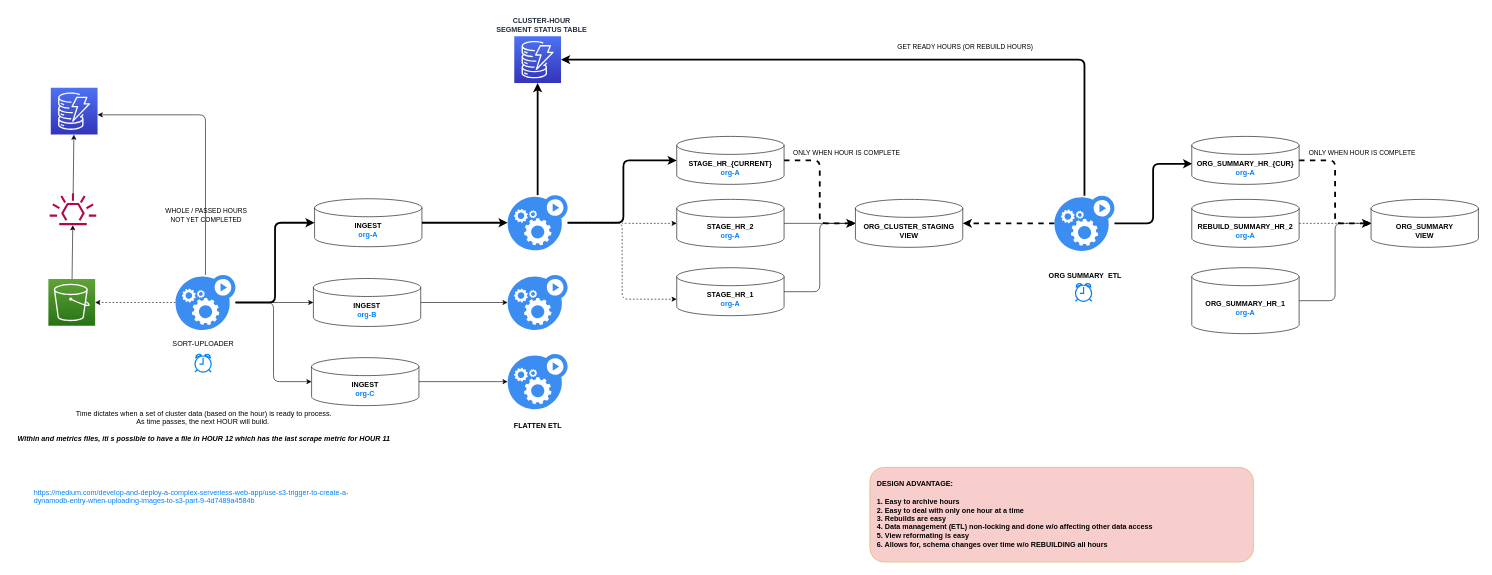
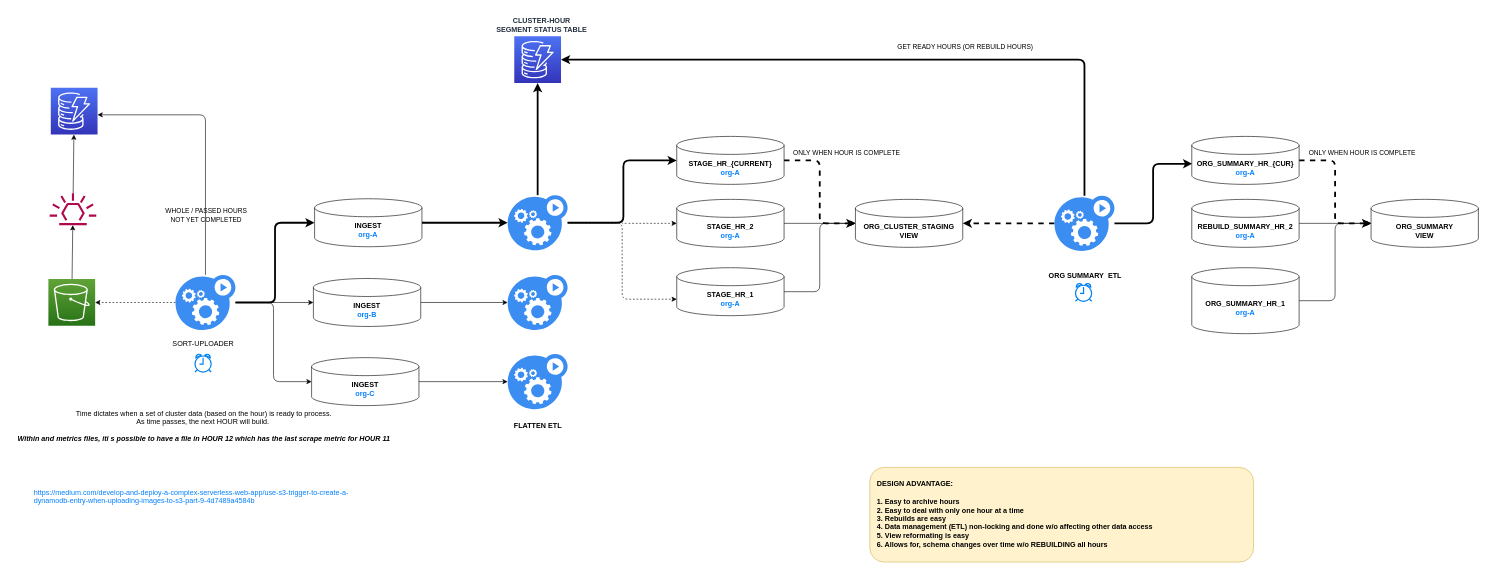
edge "REBUILD_SUMMARY_HR_2 org-A" -> "ORG_SUMMARY VIEW": style dashed -> solid
node "DESIGN ADVANTAGE: 1. Easy to archive hours 2. Easy to deal with only one hour at a time 3. Rebuilds are easy 4. Data management (ETL) non-locking and done w/o affecting other data access 5. View reformating is easy 6. Allows for, schema changes over time w/o REBUILDING all hours": fillcolor #f8cecc -> #fff2cc
